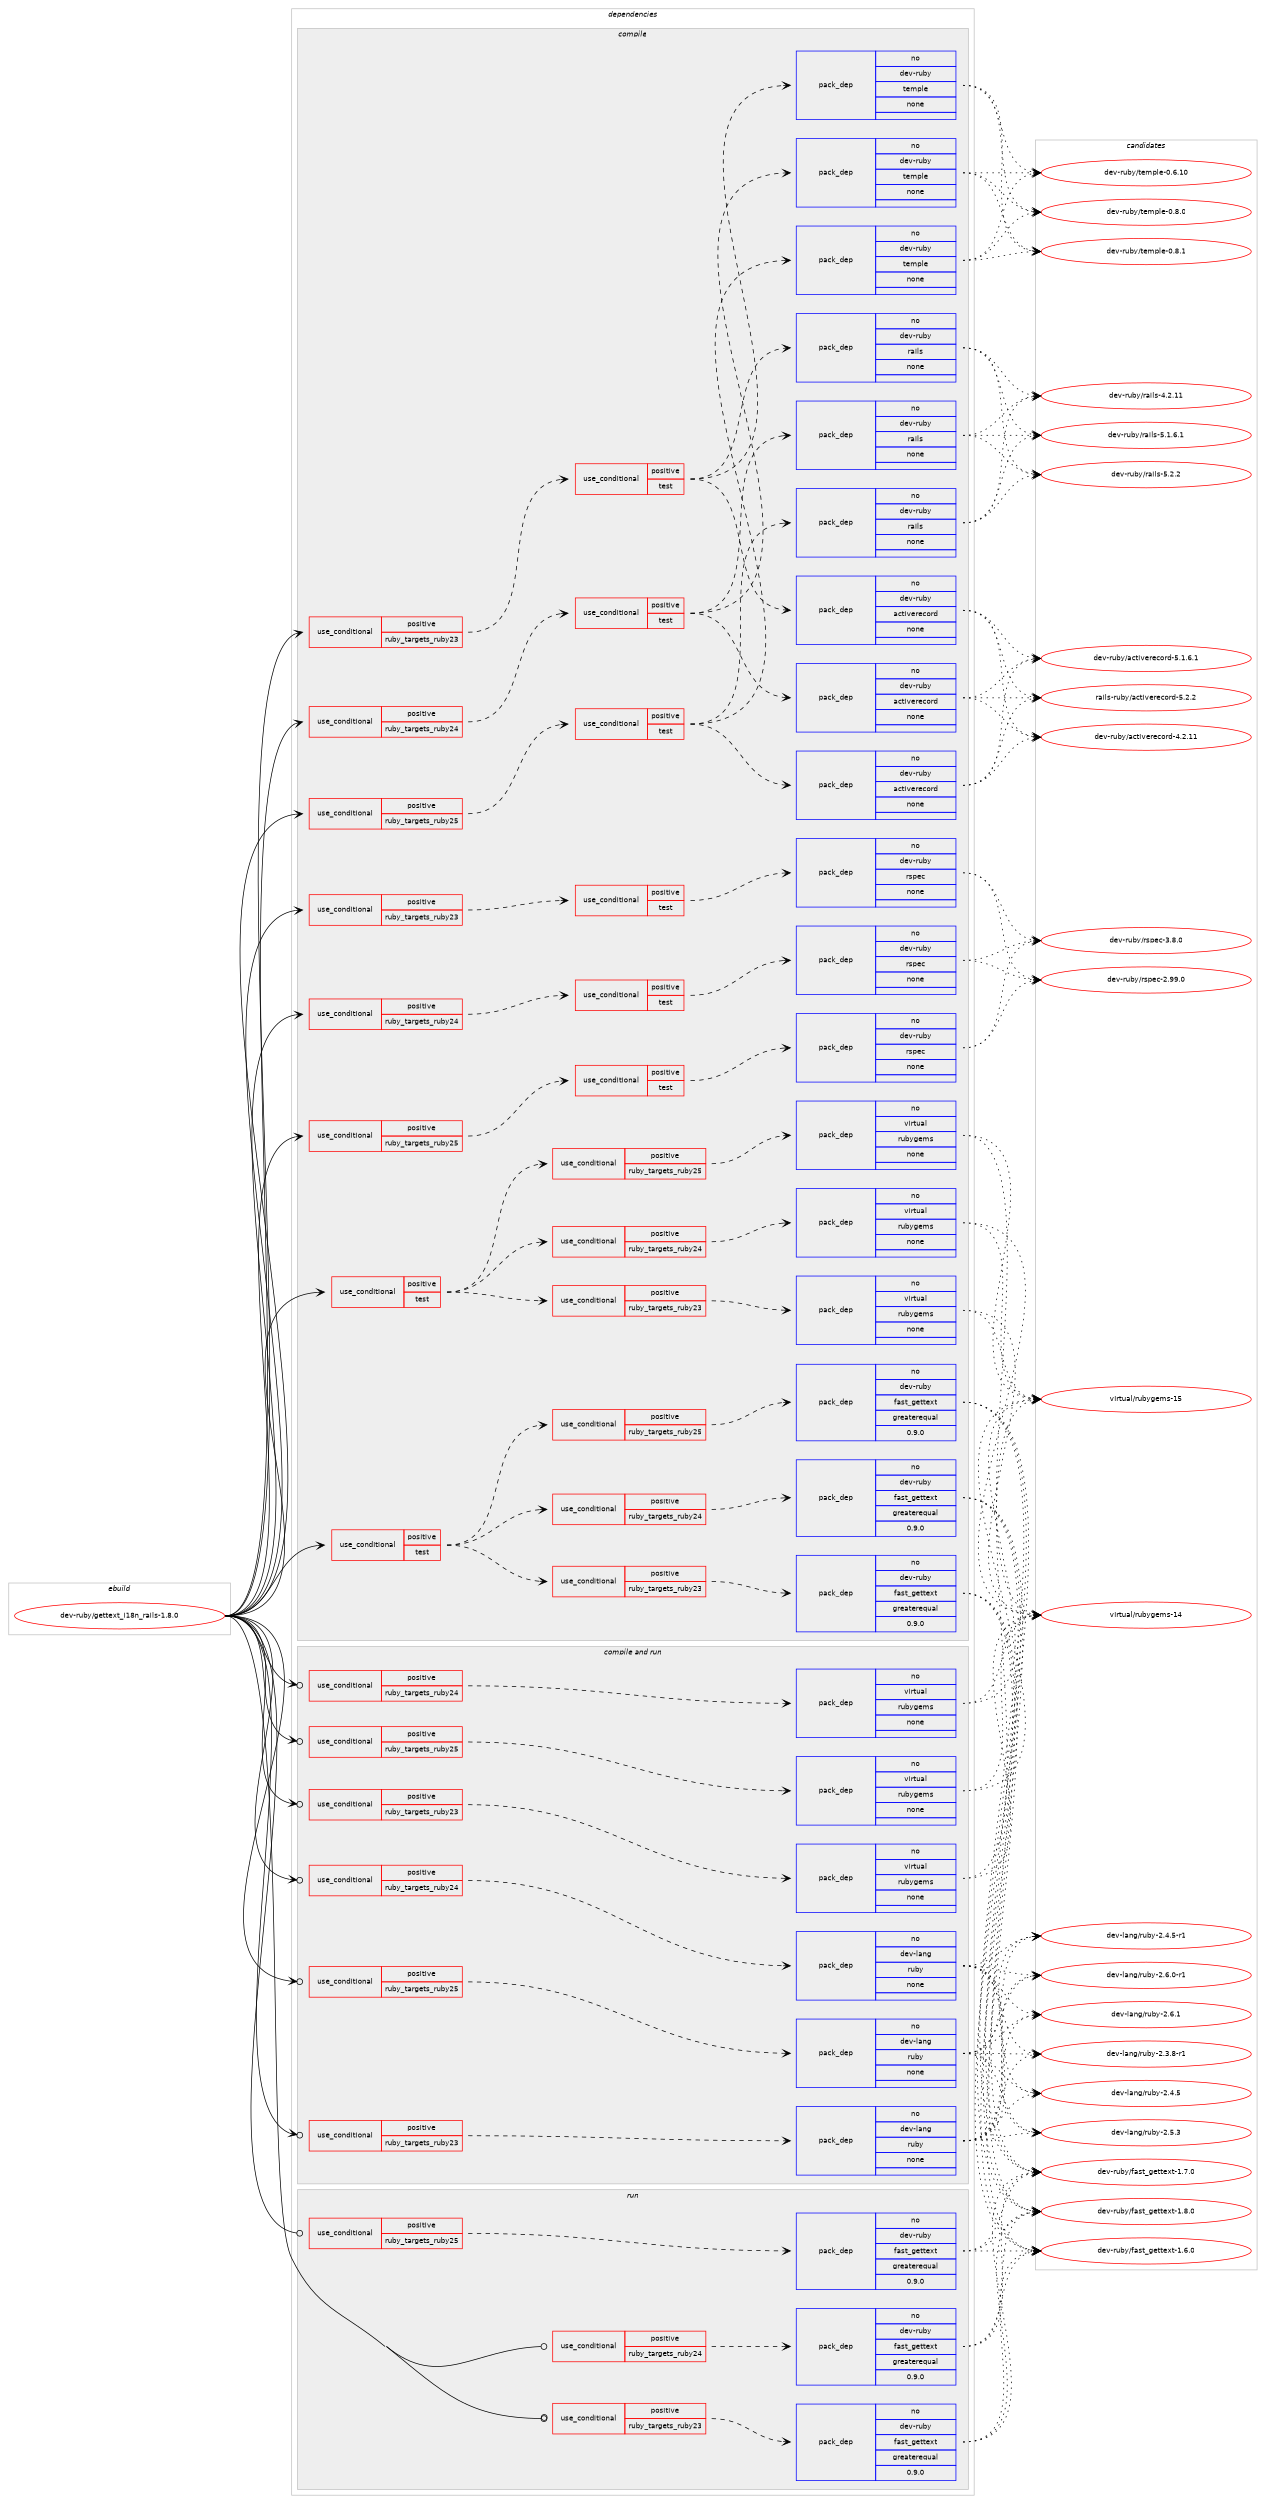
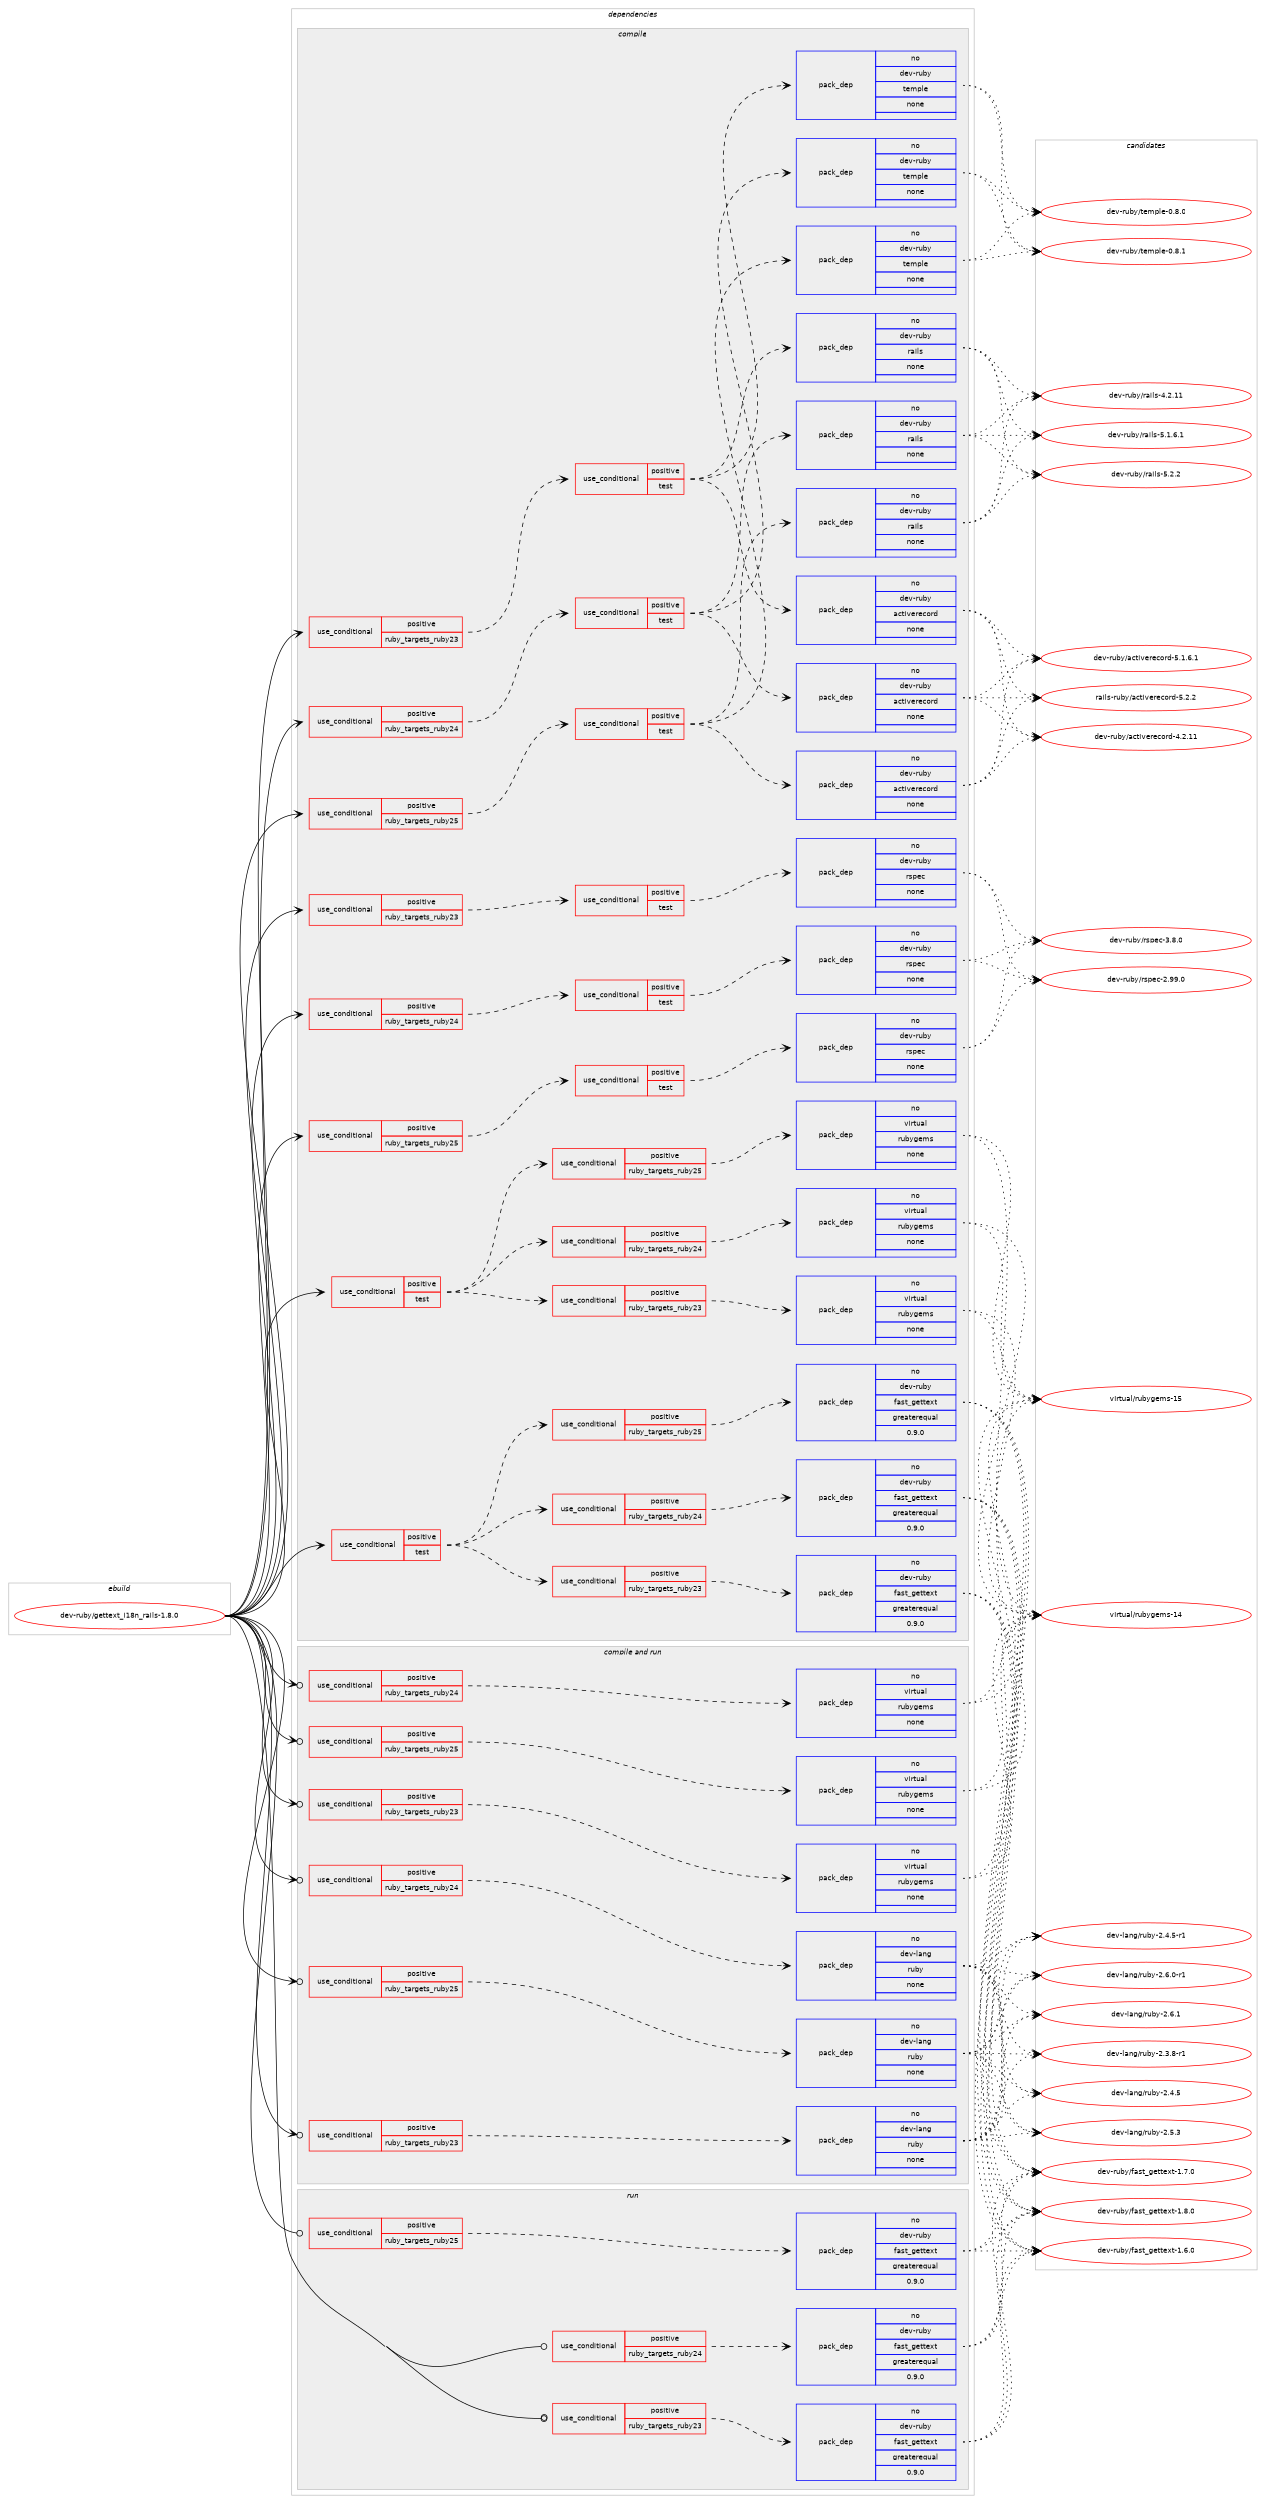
node "dev-ruby/temple-0.6.10": removed
